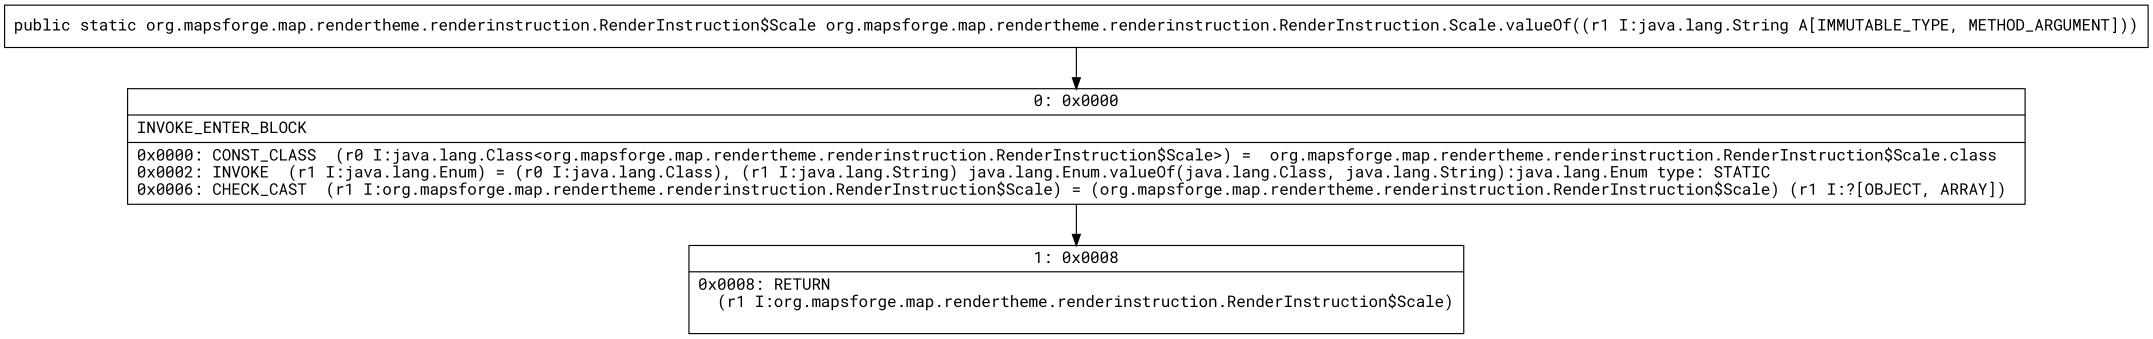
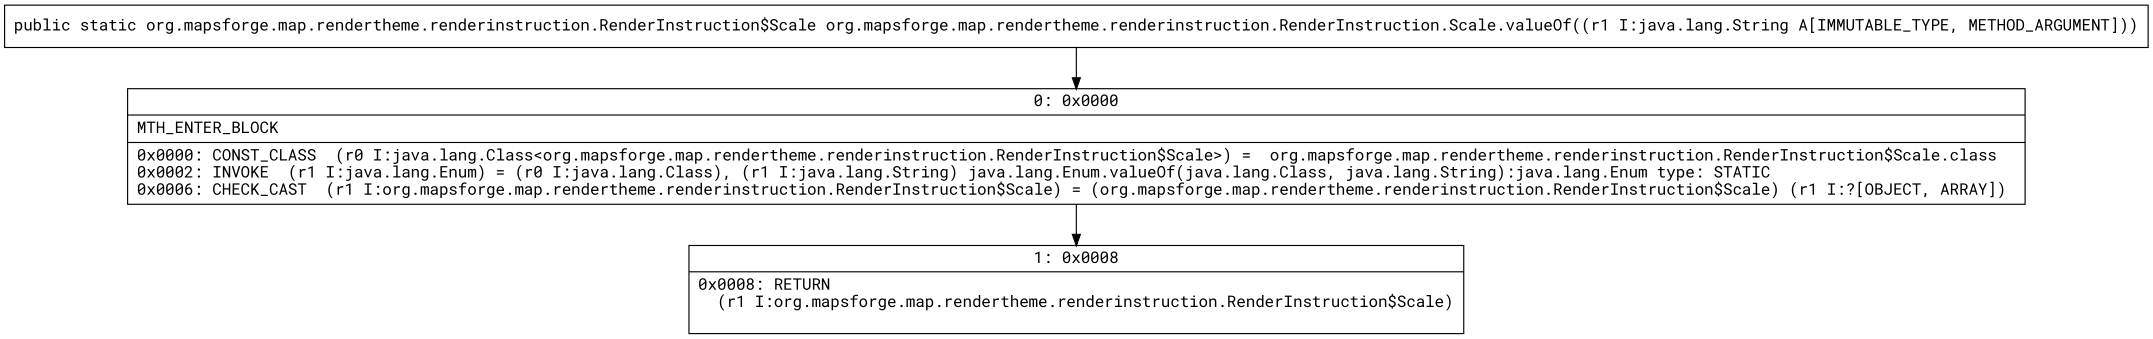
node "0: 0x0000": text "INVOKE_ENTER_BLOCK" -> "MTH_ENTER_BLOCK"
